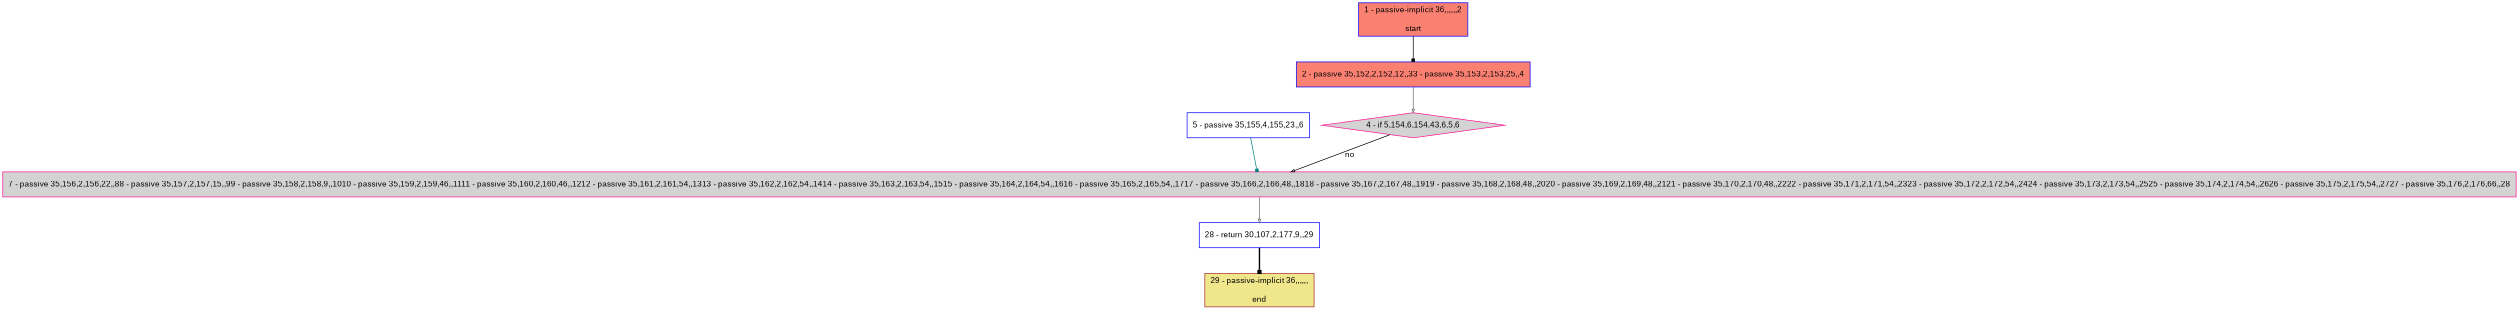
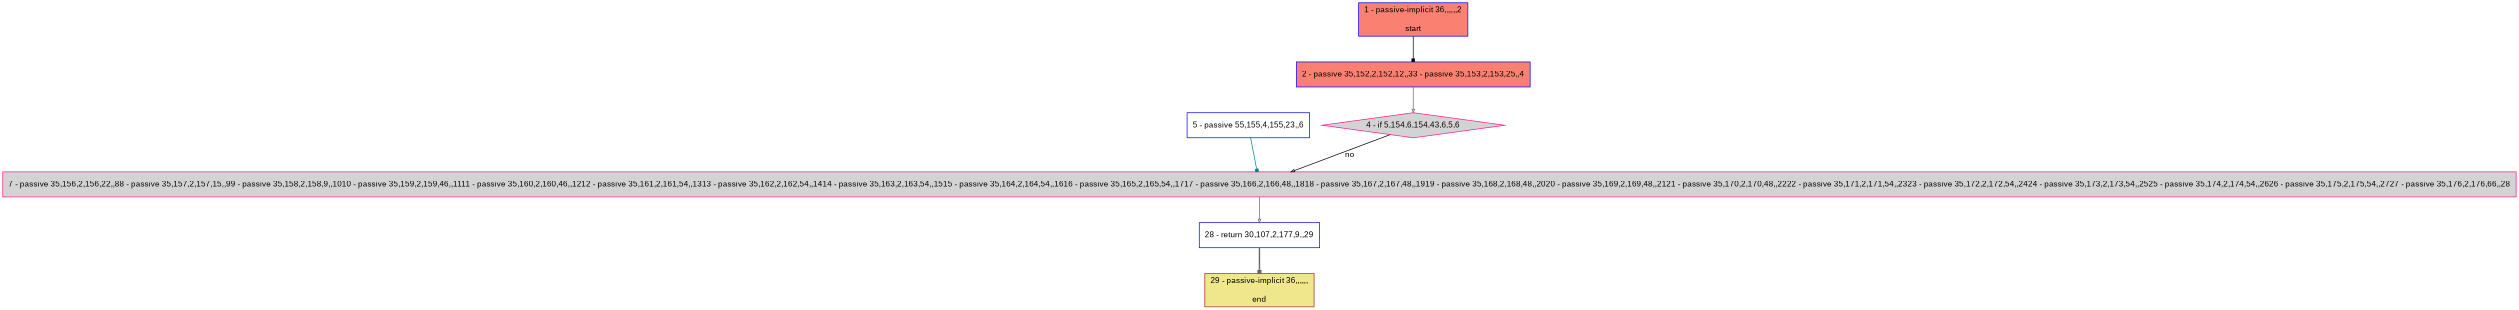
node "5 - passive 35,155,4,155,23,,6": label "5 - passive 35,155,4,155,23,,6" -> "5 - passive 55,155,4,155,23,,6"
edge "28 - return 30,107,2,177,9,,29" -> "29 - passive-implicit 36,,,,,, end": color black -> gray40
